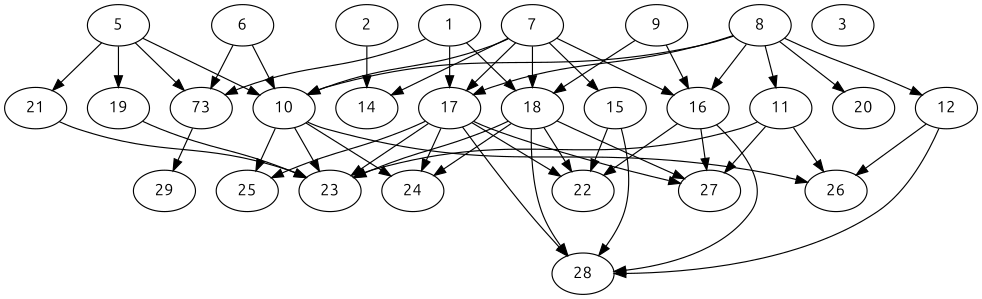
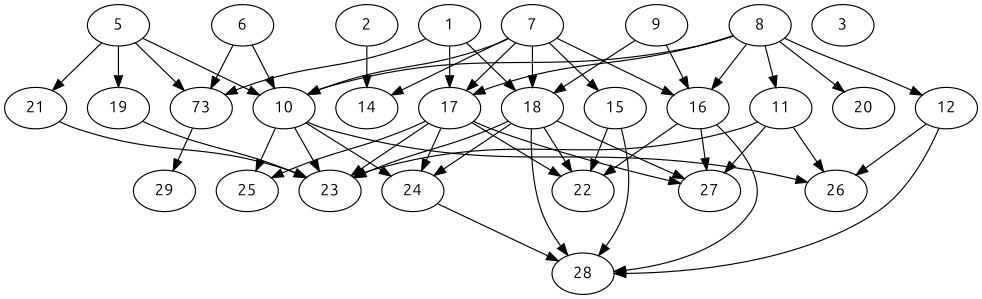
edge "17" -> "28": now "24" -> "28"
